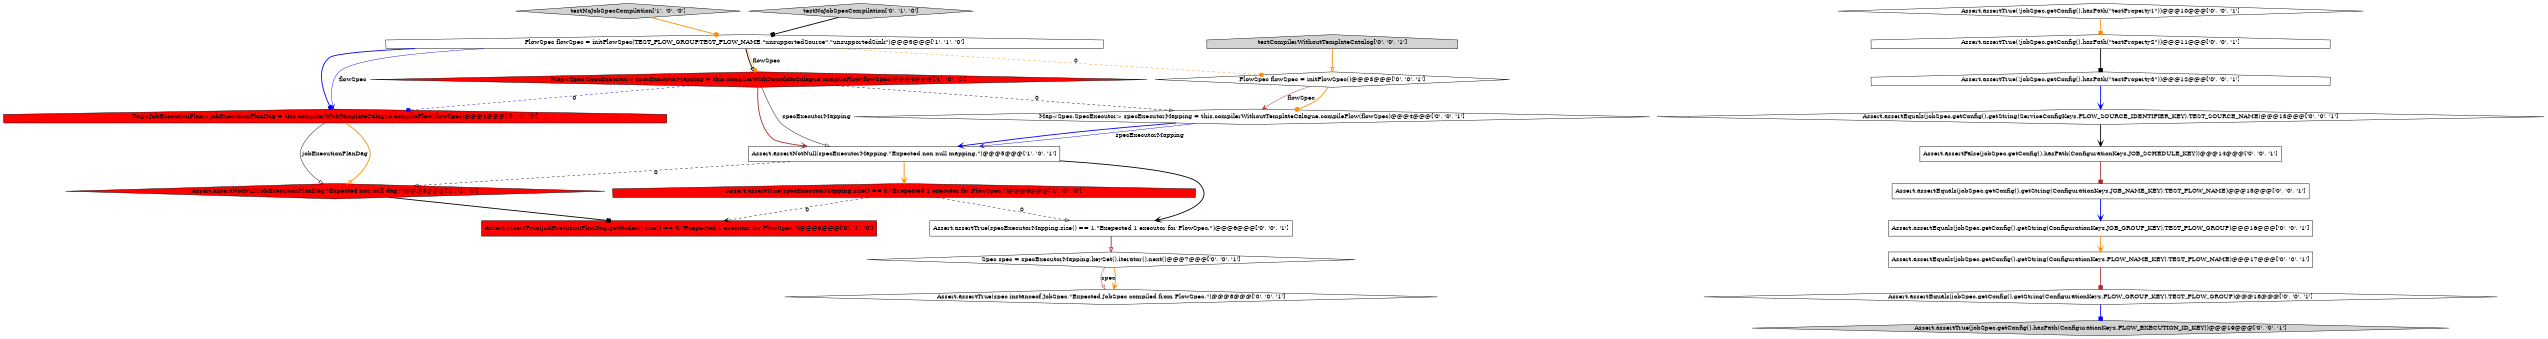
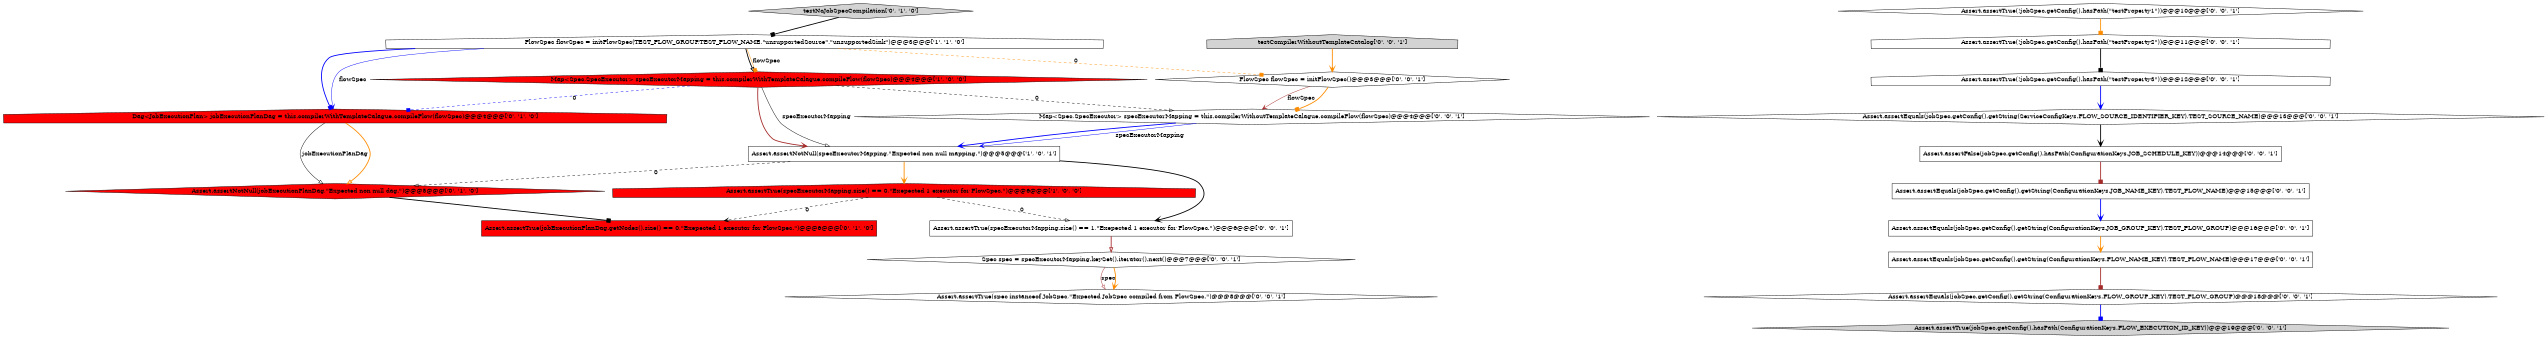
node "testNoJobSpecCompilation['1', '0', '0']": removed
edge "testCompilerWithoutTemplateCatalog['0', '0', '1']" -> "FlowSpec flowSpec = initFlowSpec()@@@3@@@['0', '0', '1']": arrowhead onormal -> vee
